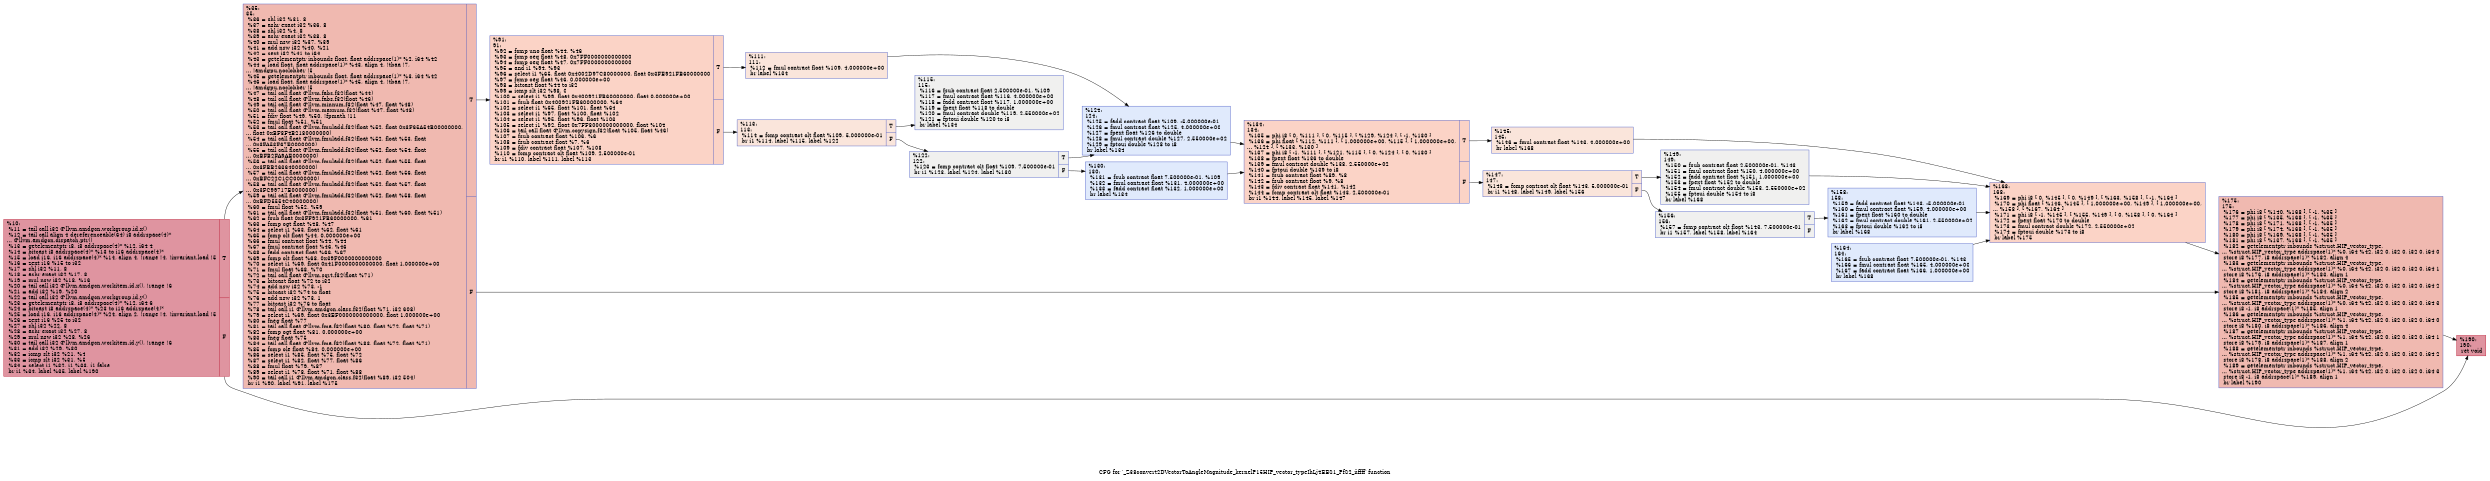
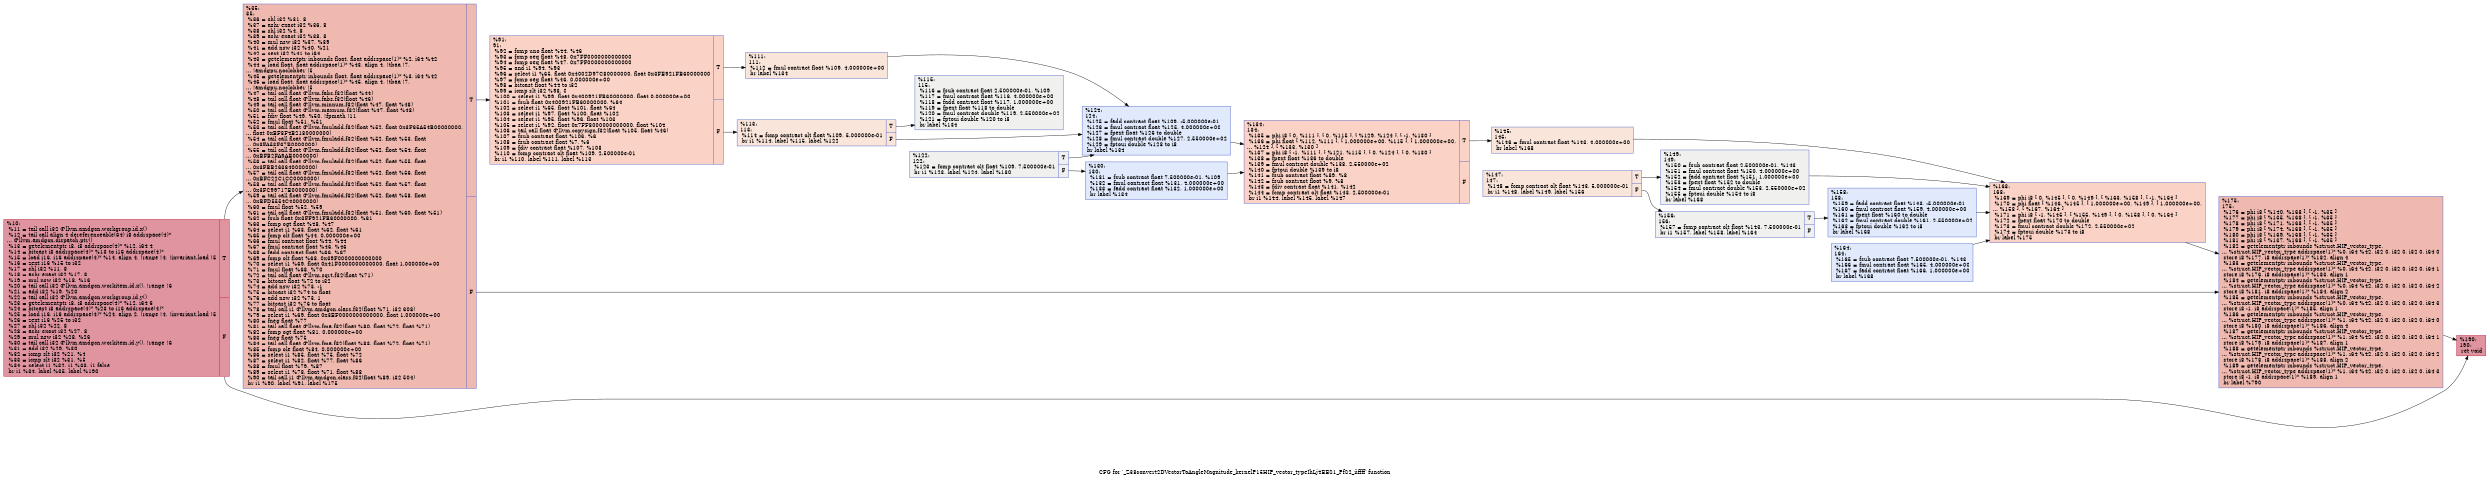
edge "%113:" -> "%122:": now "%113:" -> "%124:"
edge "%134:" -> "%147:": removed
node "%175:": text "br label %190" -> "br label %790"
